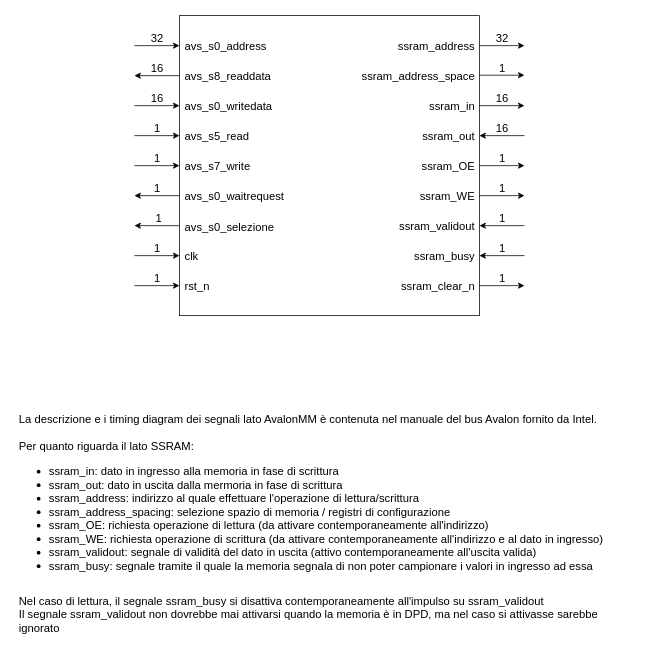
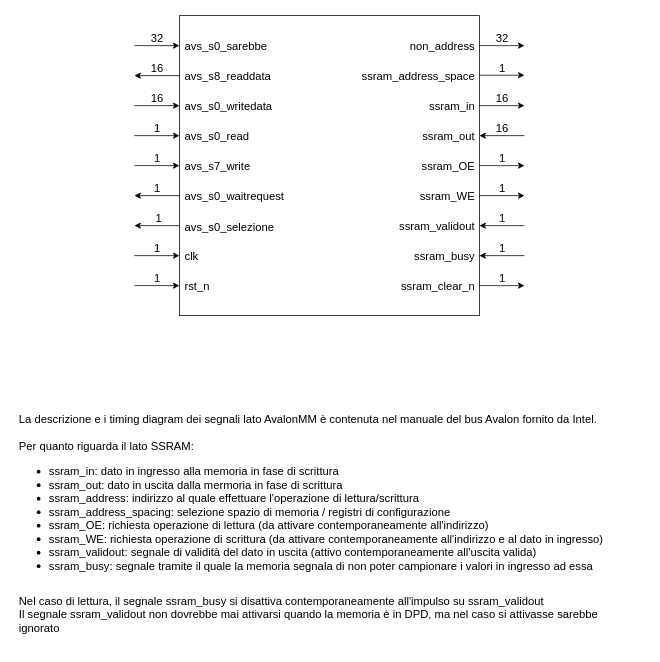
node "avs_s0_address": label "avs_s0_address" -> "avs_s0_sarebbe"
node "ssram_address": label "ssram_address" -> "non_address"
node "avs_s5_read": label "avs_s5_read" -> "avs_s0_read"
